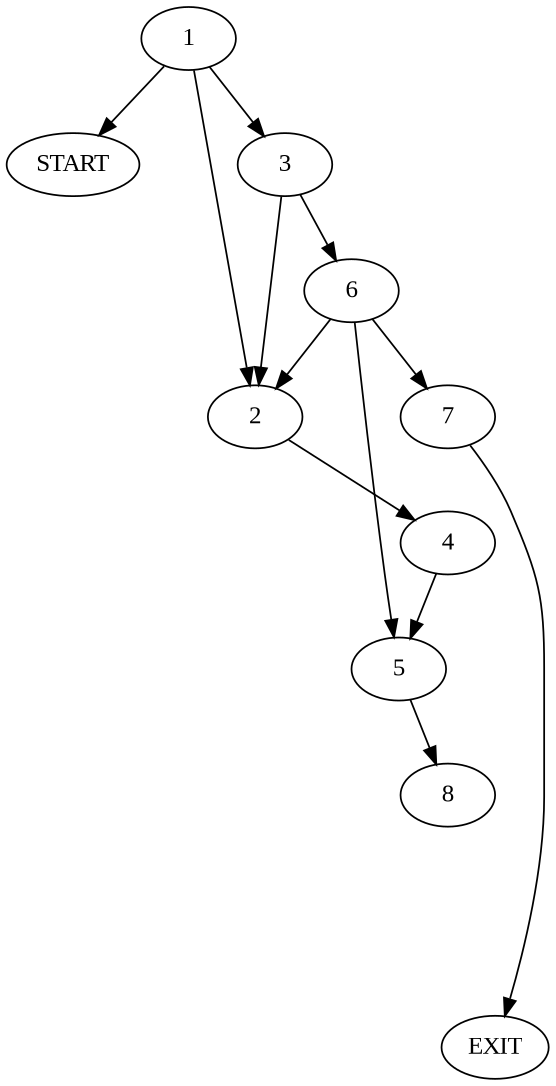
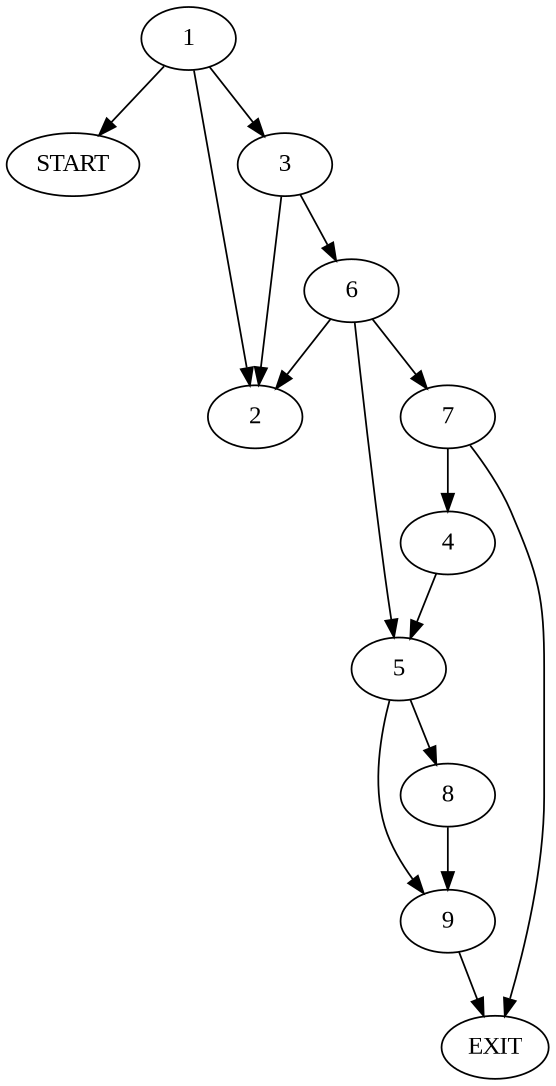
edge "2" -> "4": now "7" -> "4"
node "9": added
